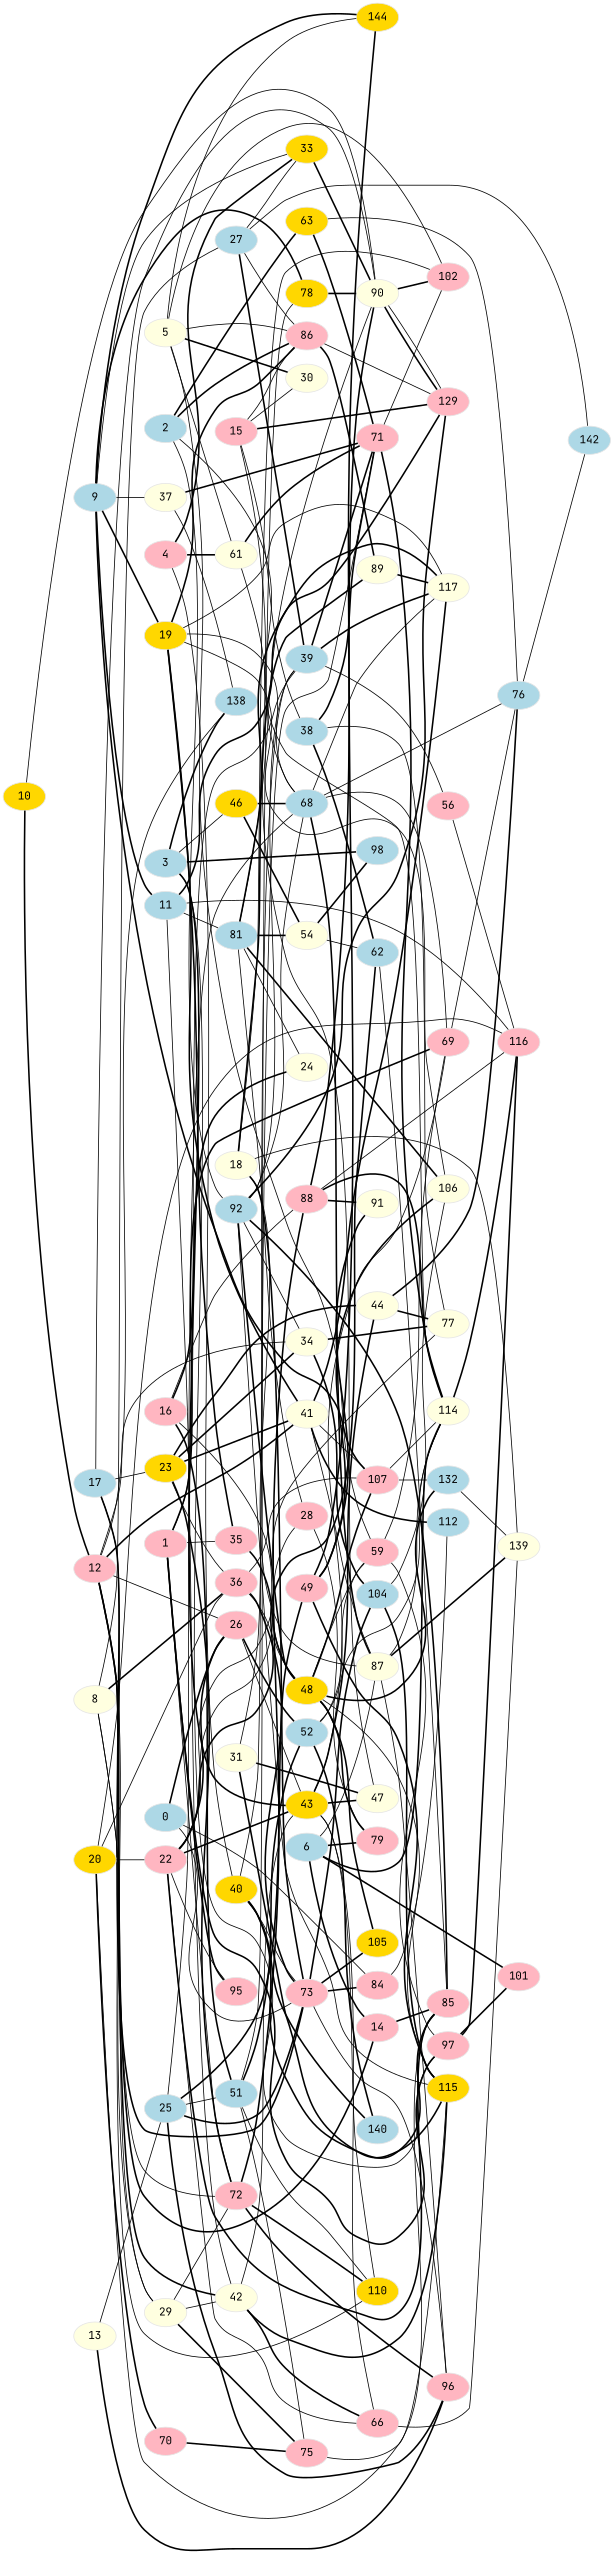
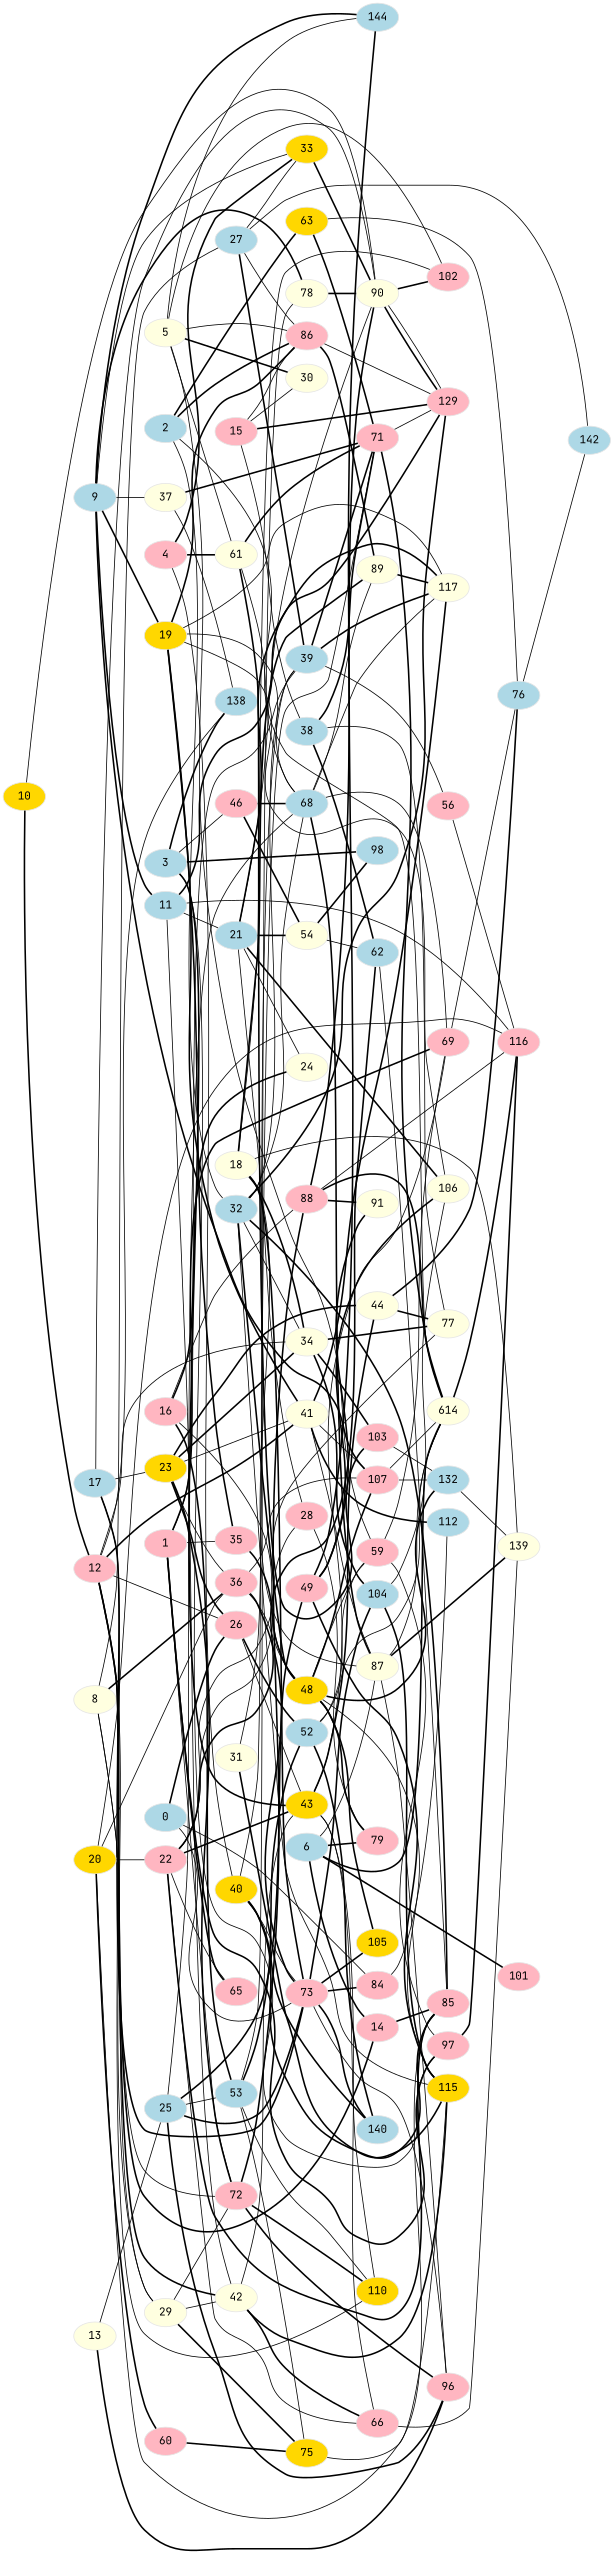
node "144": fillcolor gold -> lightblue
node "78": fillcolor gold -> lightyellow
edge "102" -- "71": now "129" -- "71"
edge "76" -- "68": now "89" -- "68"
node "46": fillcolor gold -> lightpink
node "81": label "81" -> "21"
node "92": label "92" -> "32"
edge "18" -- "34": added
node "114": label "114" -> "614"
node "103": added
edge "41" -- "23": style bold -> solid
edge "26" -- "22": now "26" -- "23"
node "47": removed
node "95": label "95" -> "65"
edge "101" -- "97": removed
edge "73" -- "140": added
node "51": label "51" -> "53"
node "70": label "70" -> "60"
node "75": fillcolor lightpink -> gold
